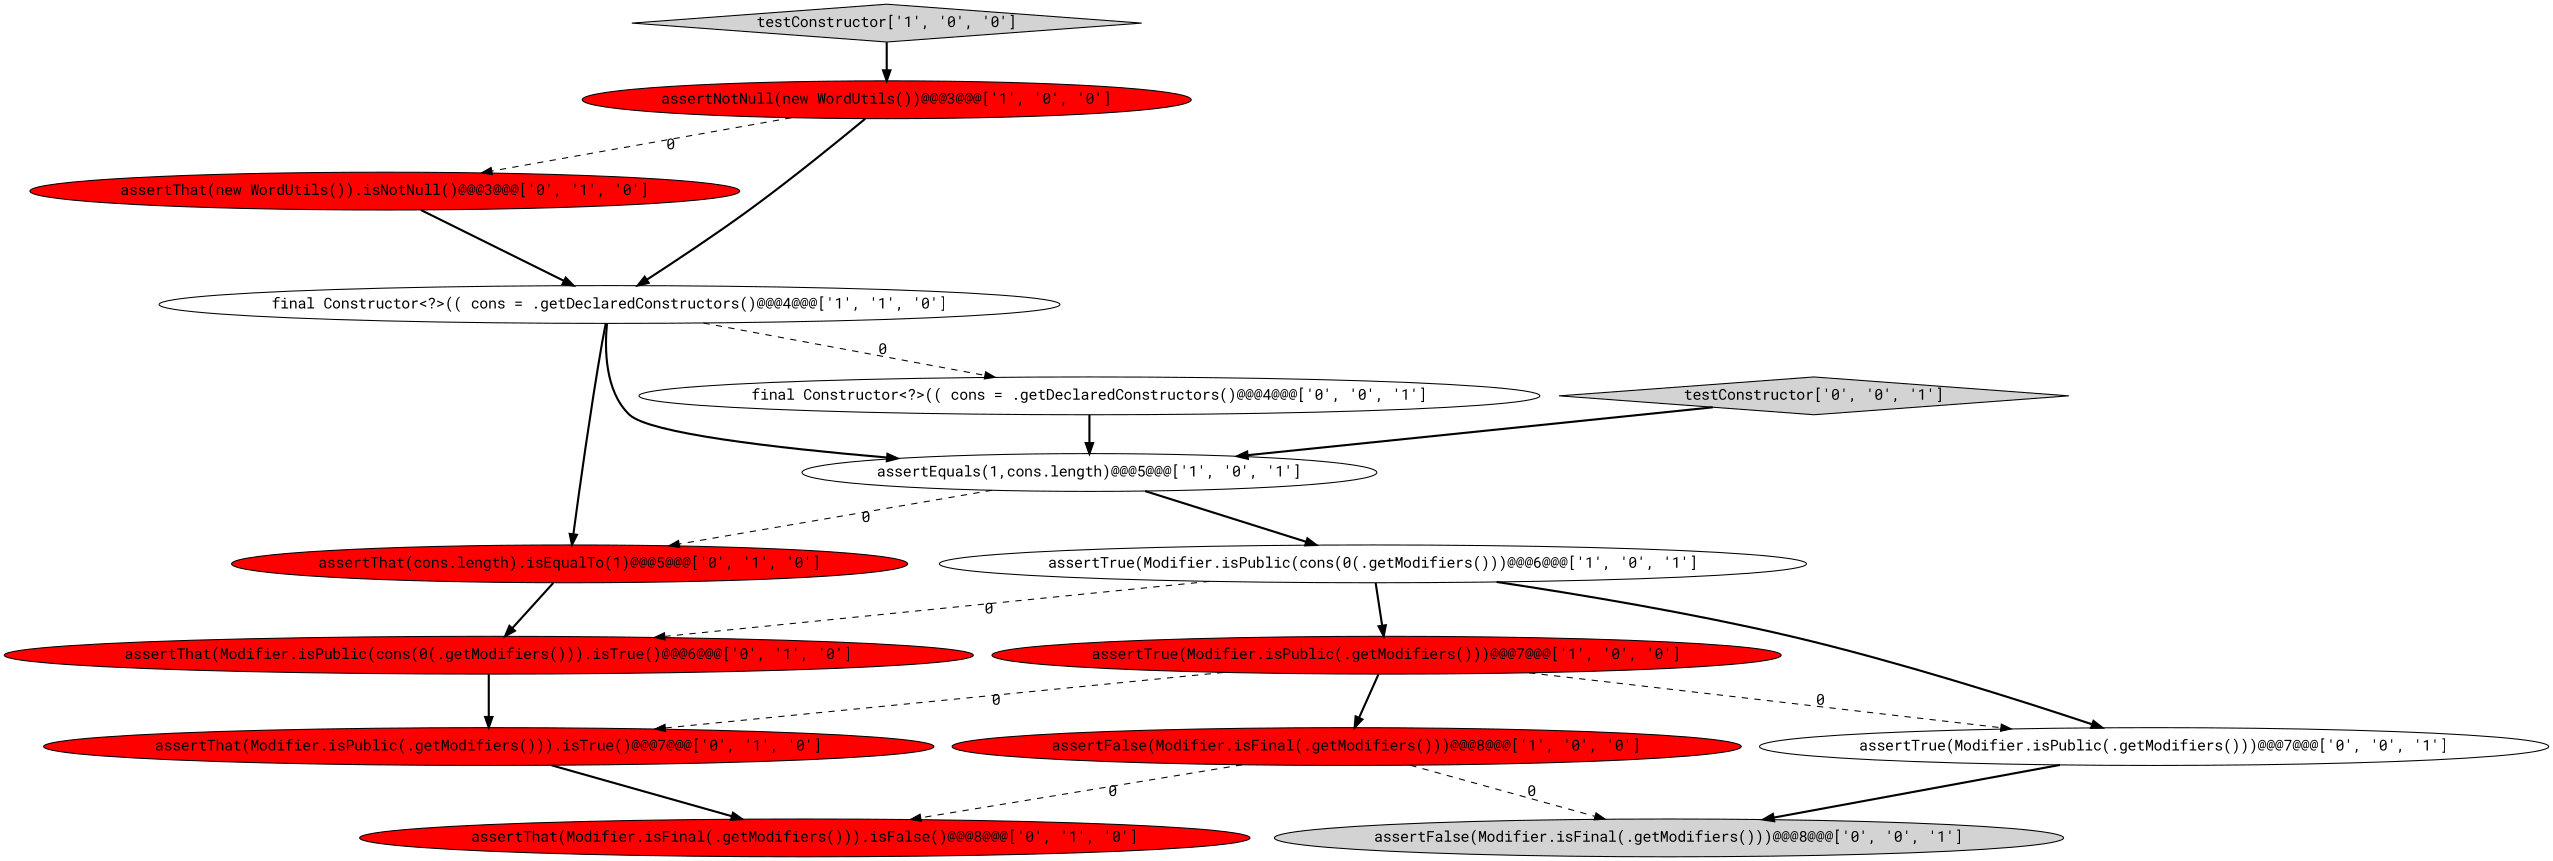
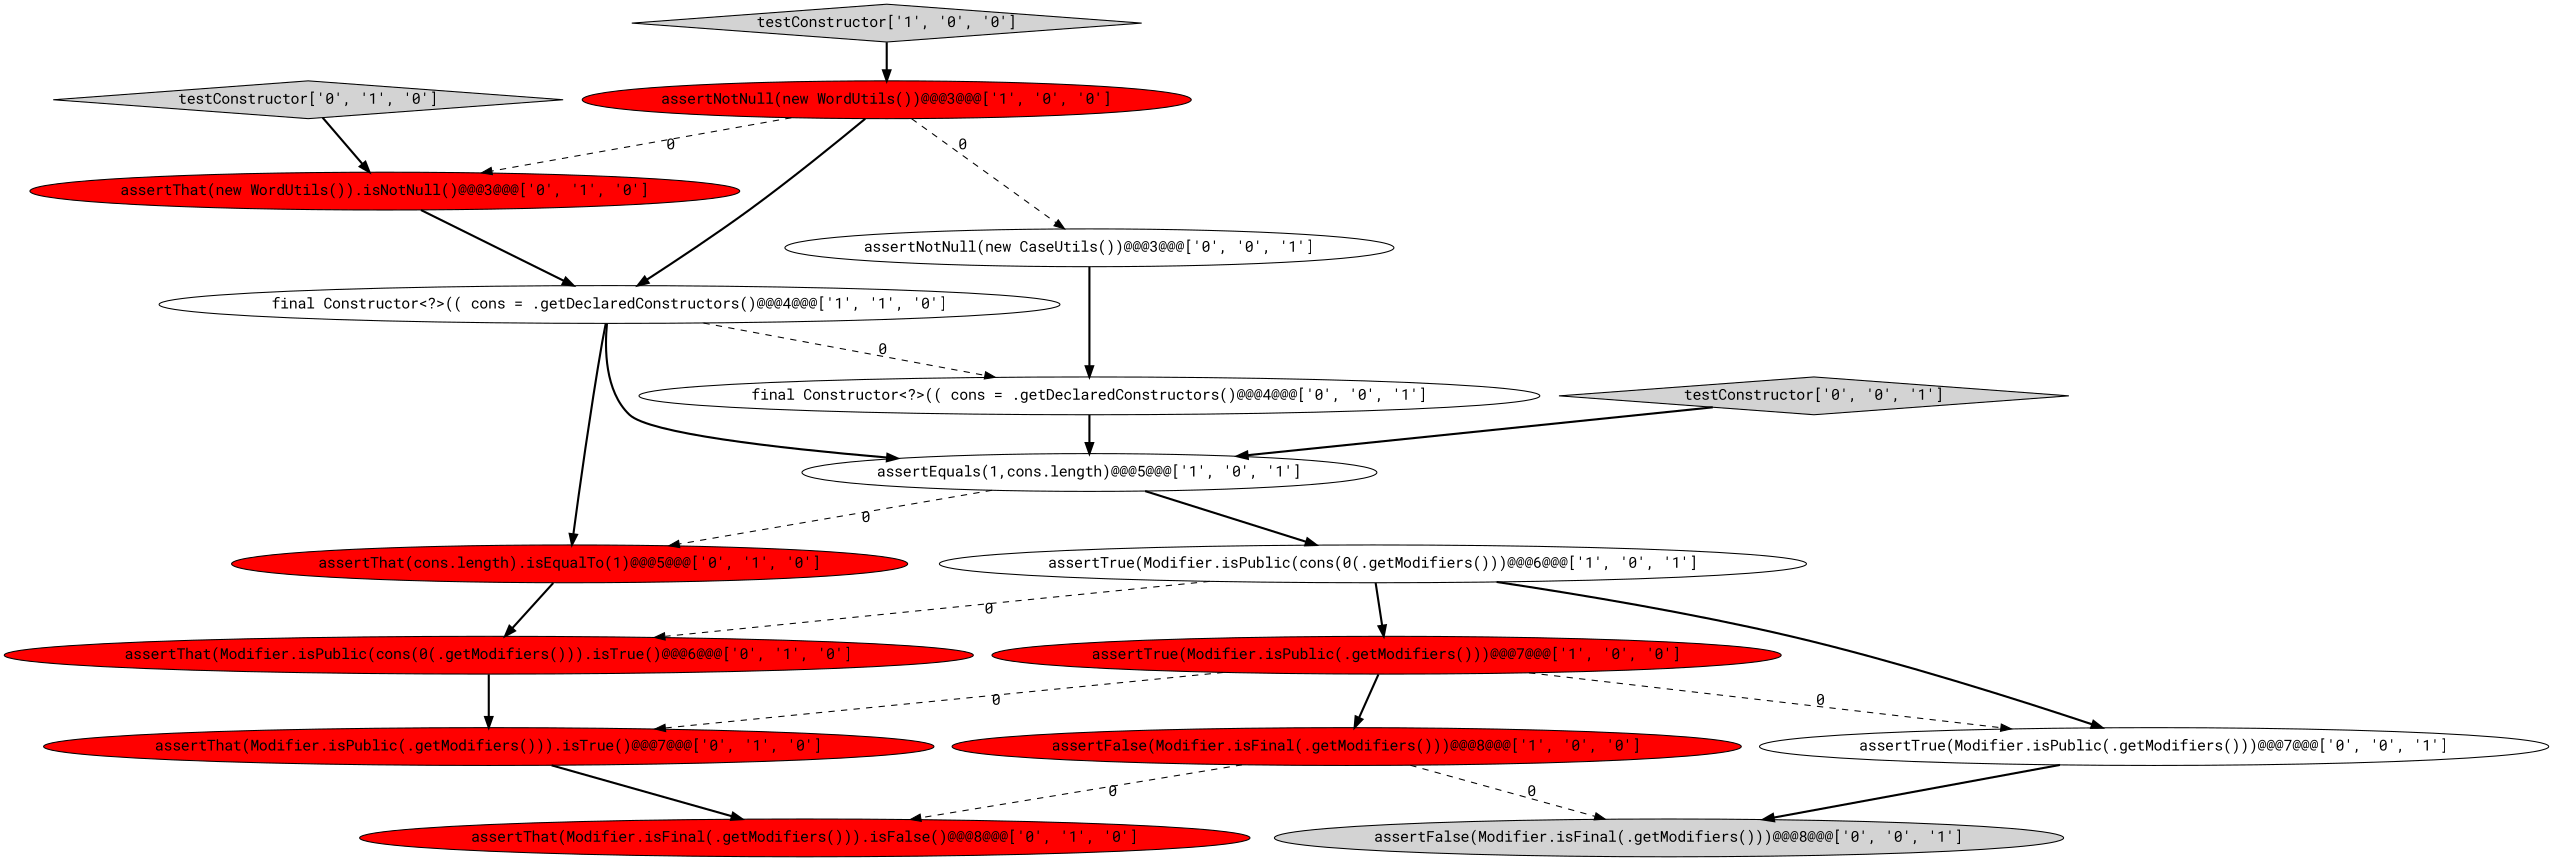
node "testConstructor['0', '1', '0']": added
node "assertNotNull(new CaseUtils())@@@3@@@['0', '0', '1']": added
